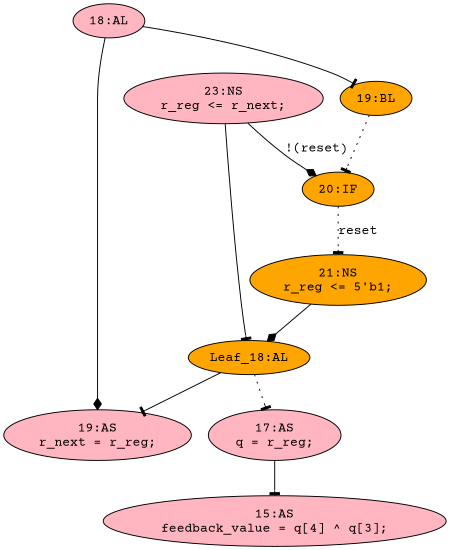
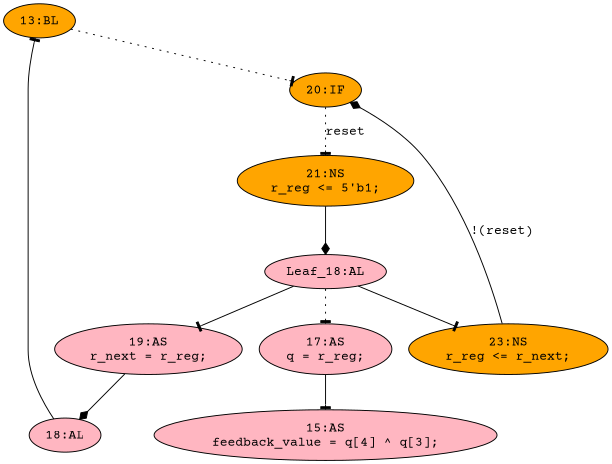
node "23:NS r_reg <= r_next;": fillcolor lightpink -> orange
node "19:BL": label "19:BL" -> "13:BL"
edge "18:AL" -> "19:AS r_next = r_reg;": reversed
edge "23:NS r_reg <= r_next;" -> "Leaf_18:AL": reversed
node "Leaf_18:AL": fillcolor orange -> lightpink
